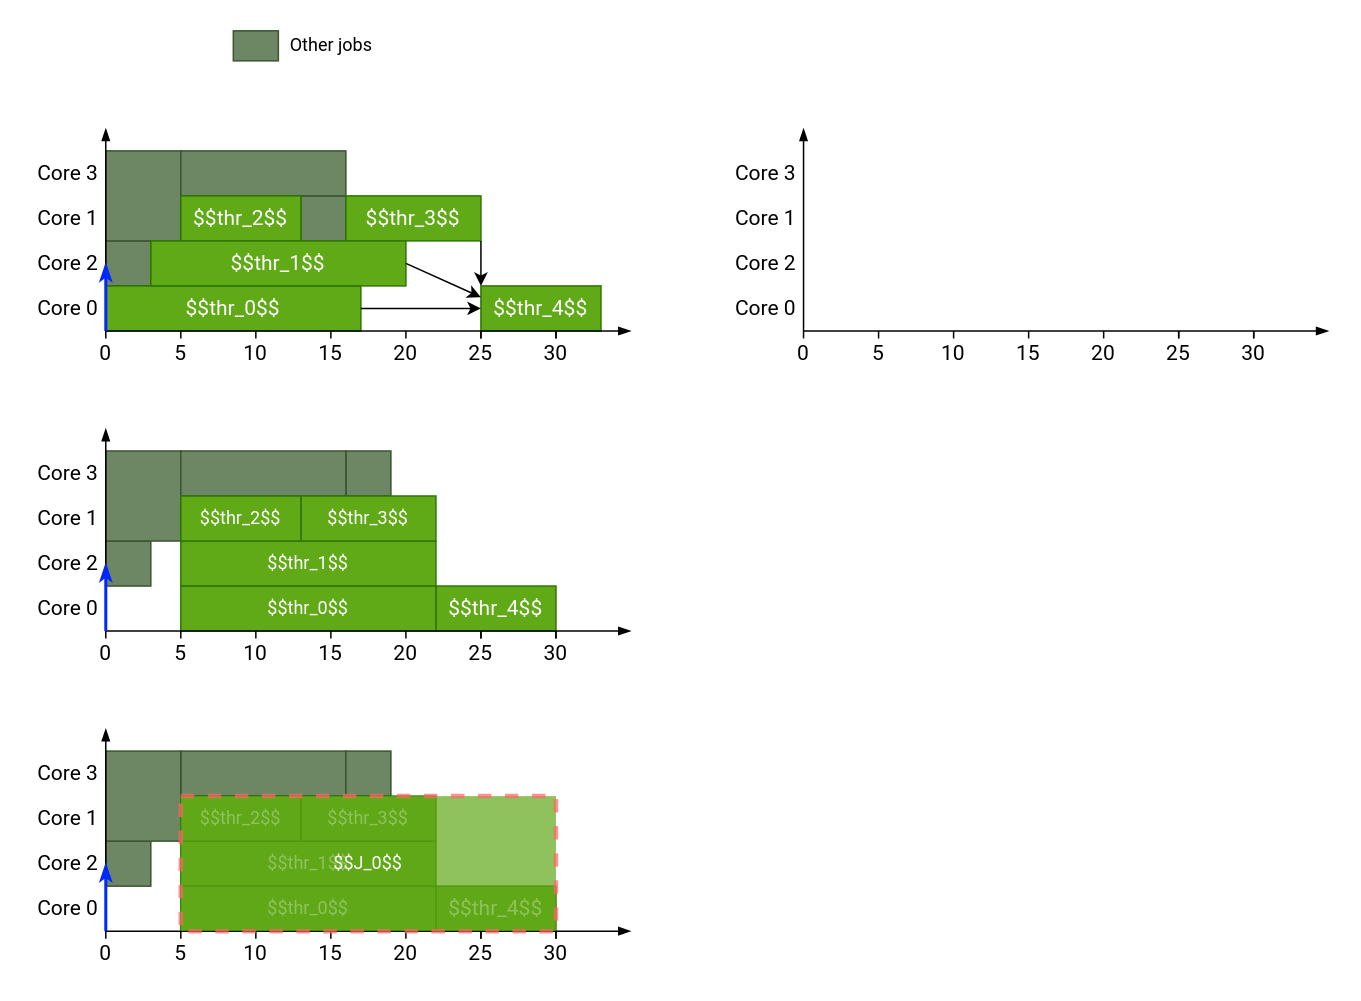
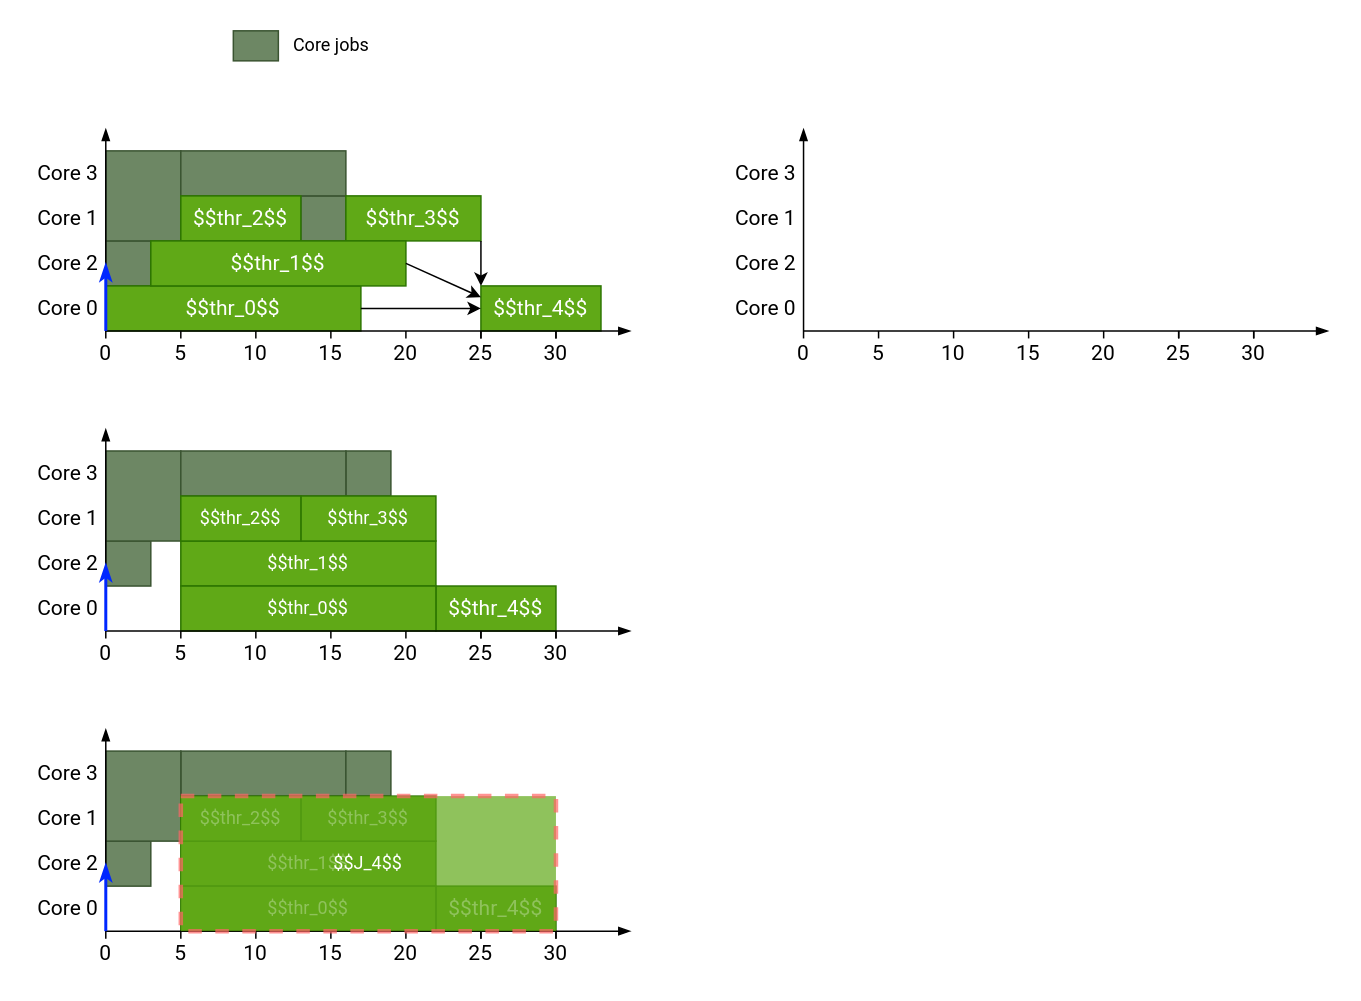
node "Other jobs": label "Other jobs" -> "Core jobs"
node "$$J_0$$": label "$$J_0$$" -> "$$J_4$$"
